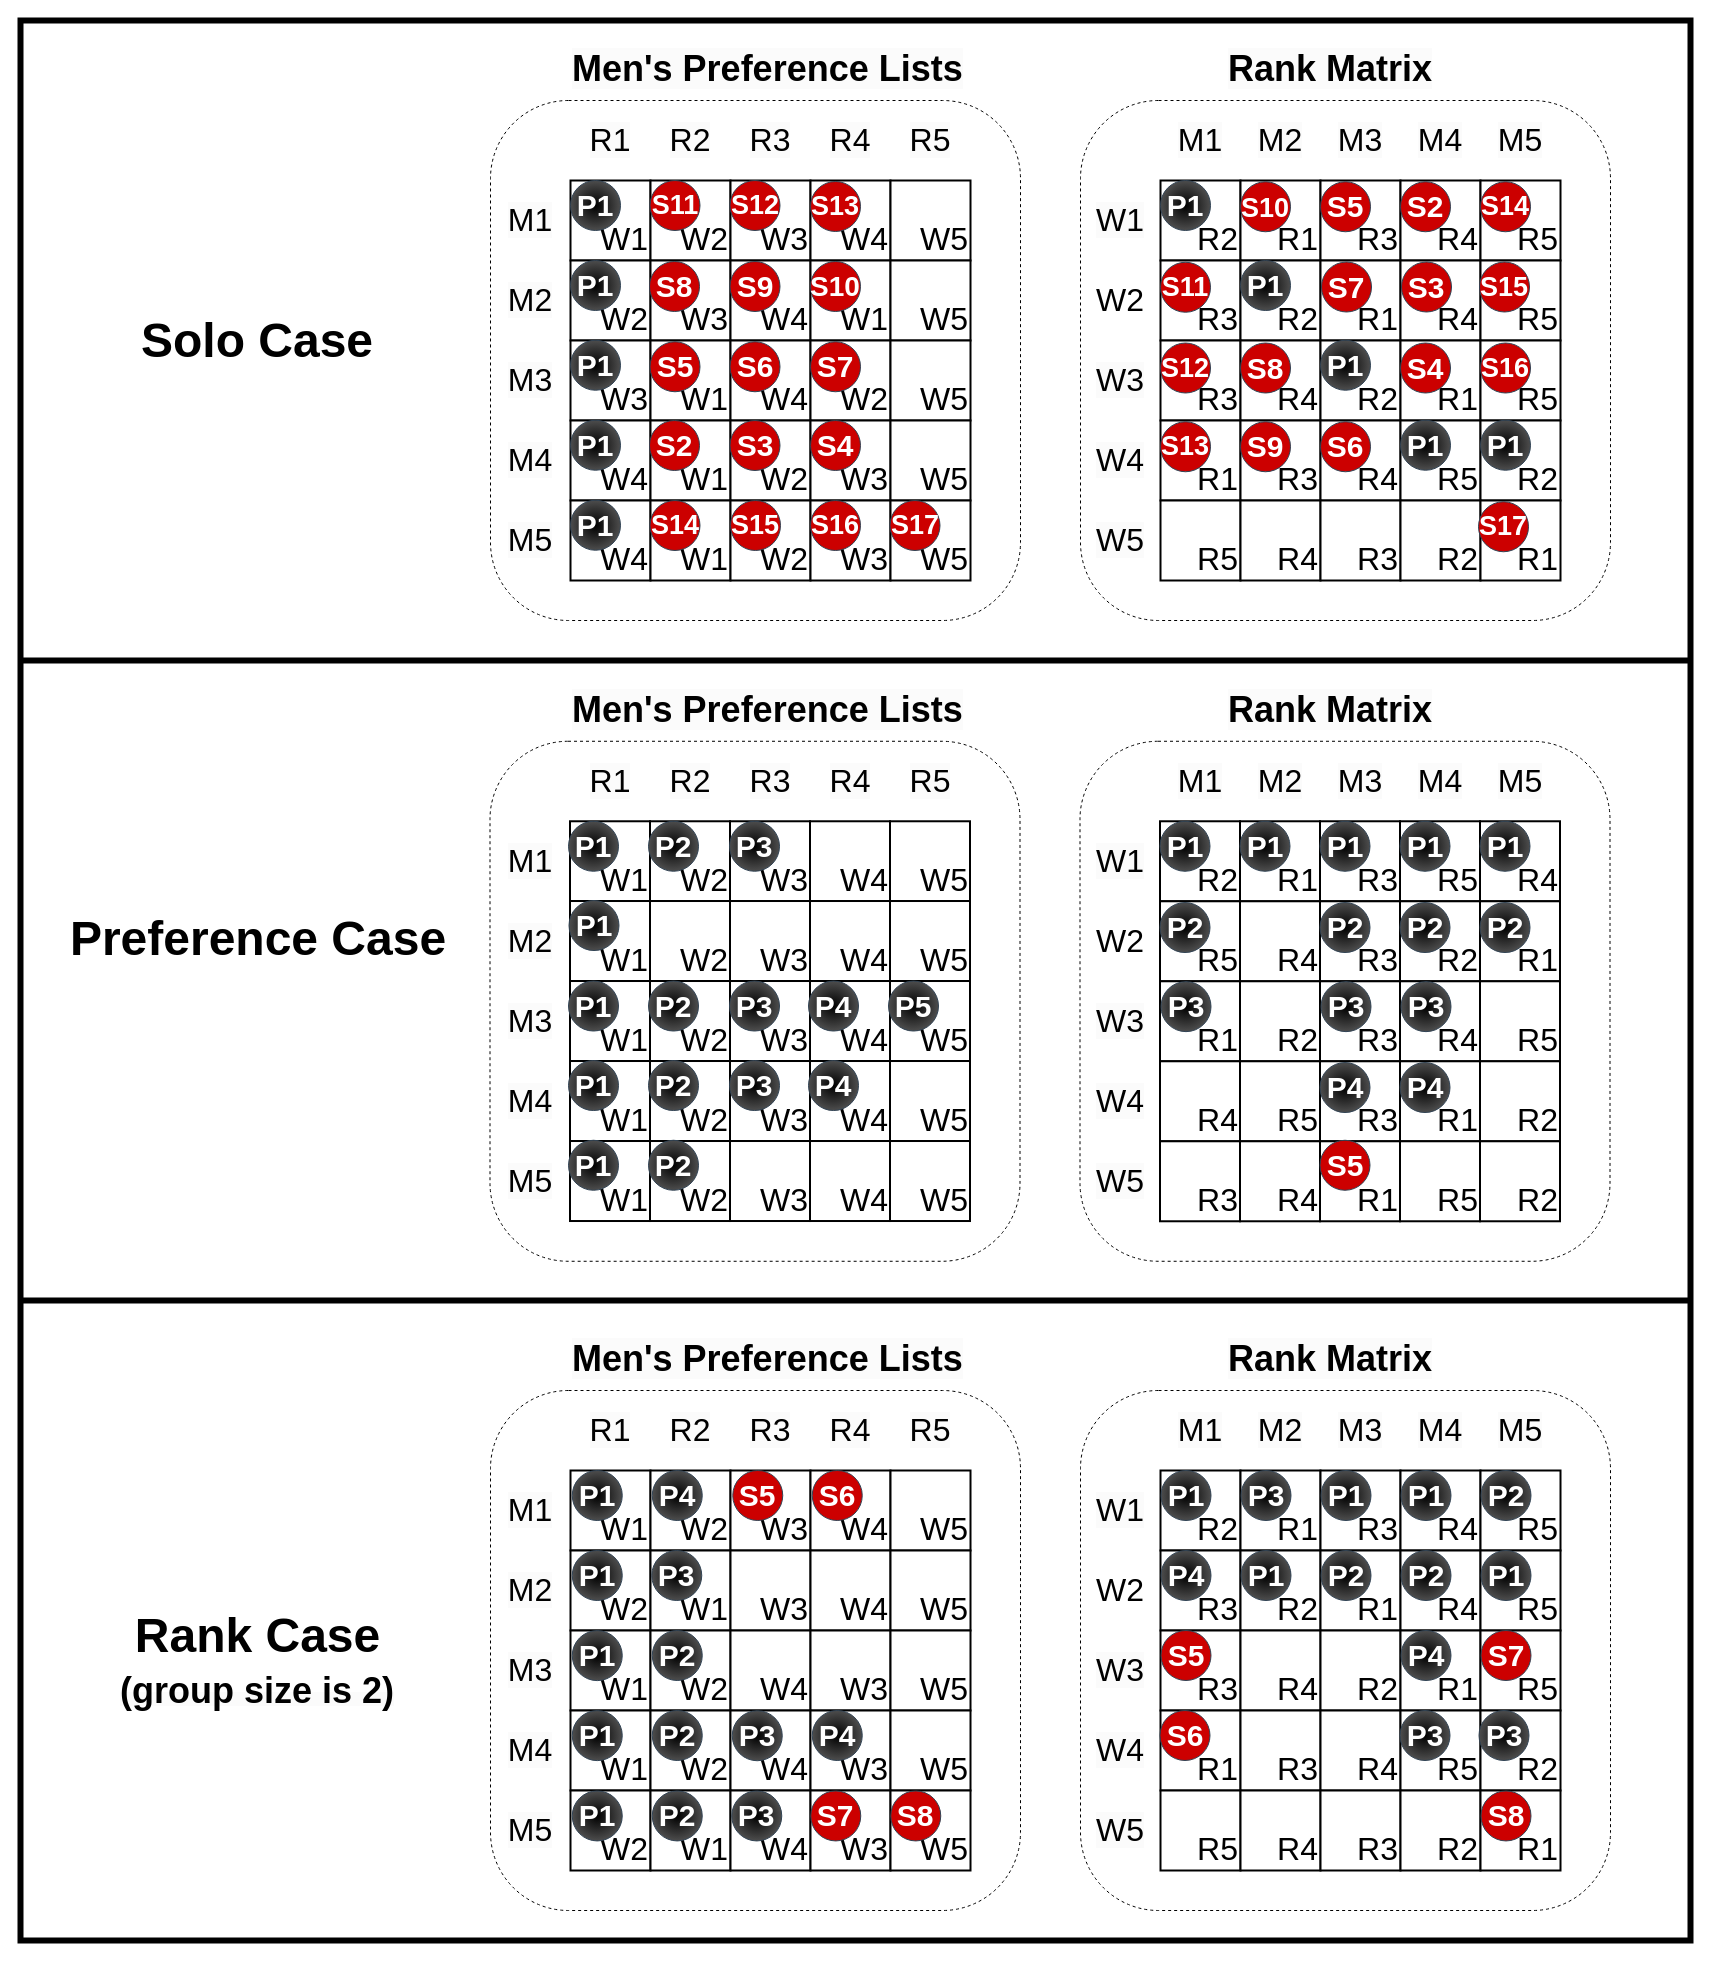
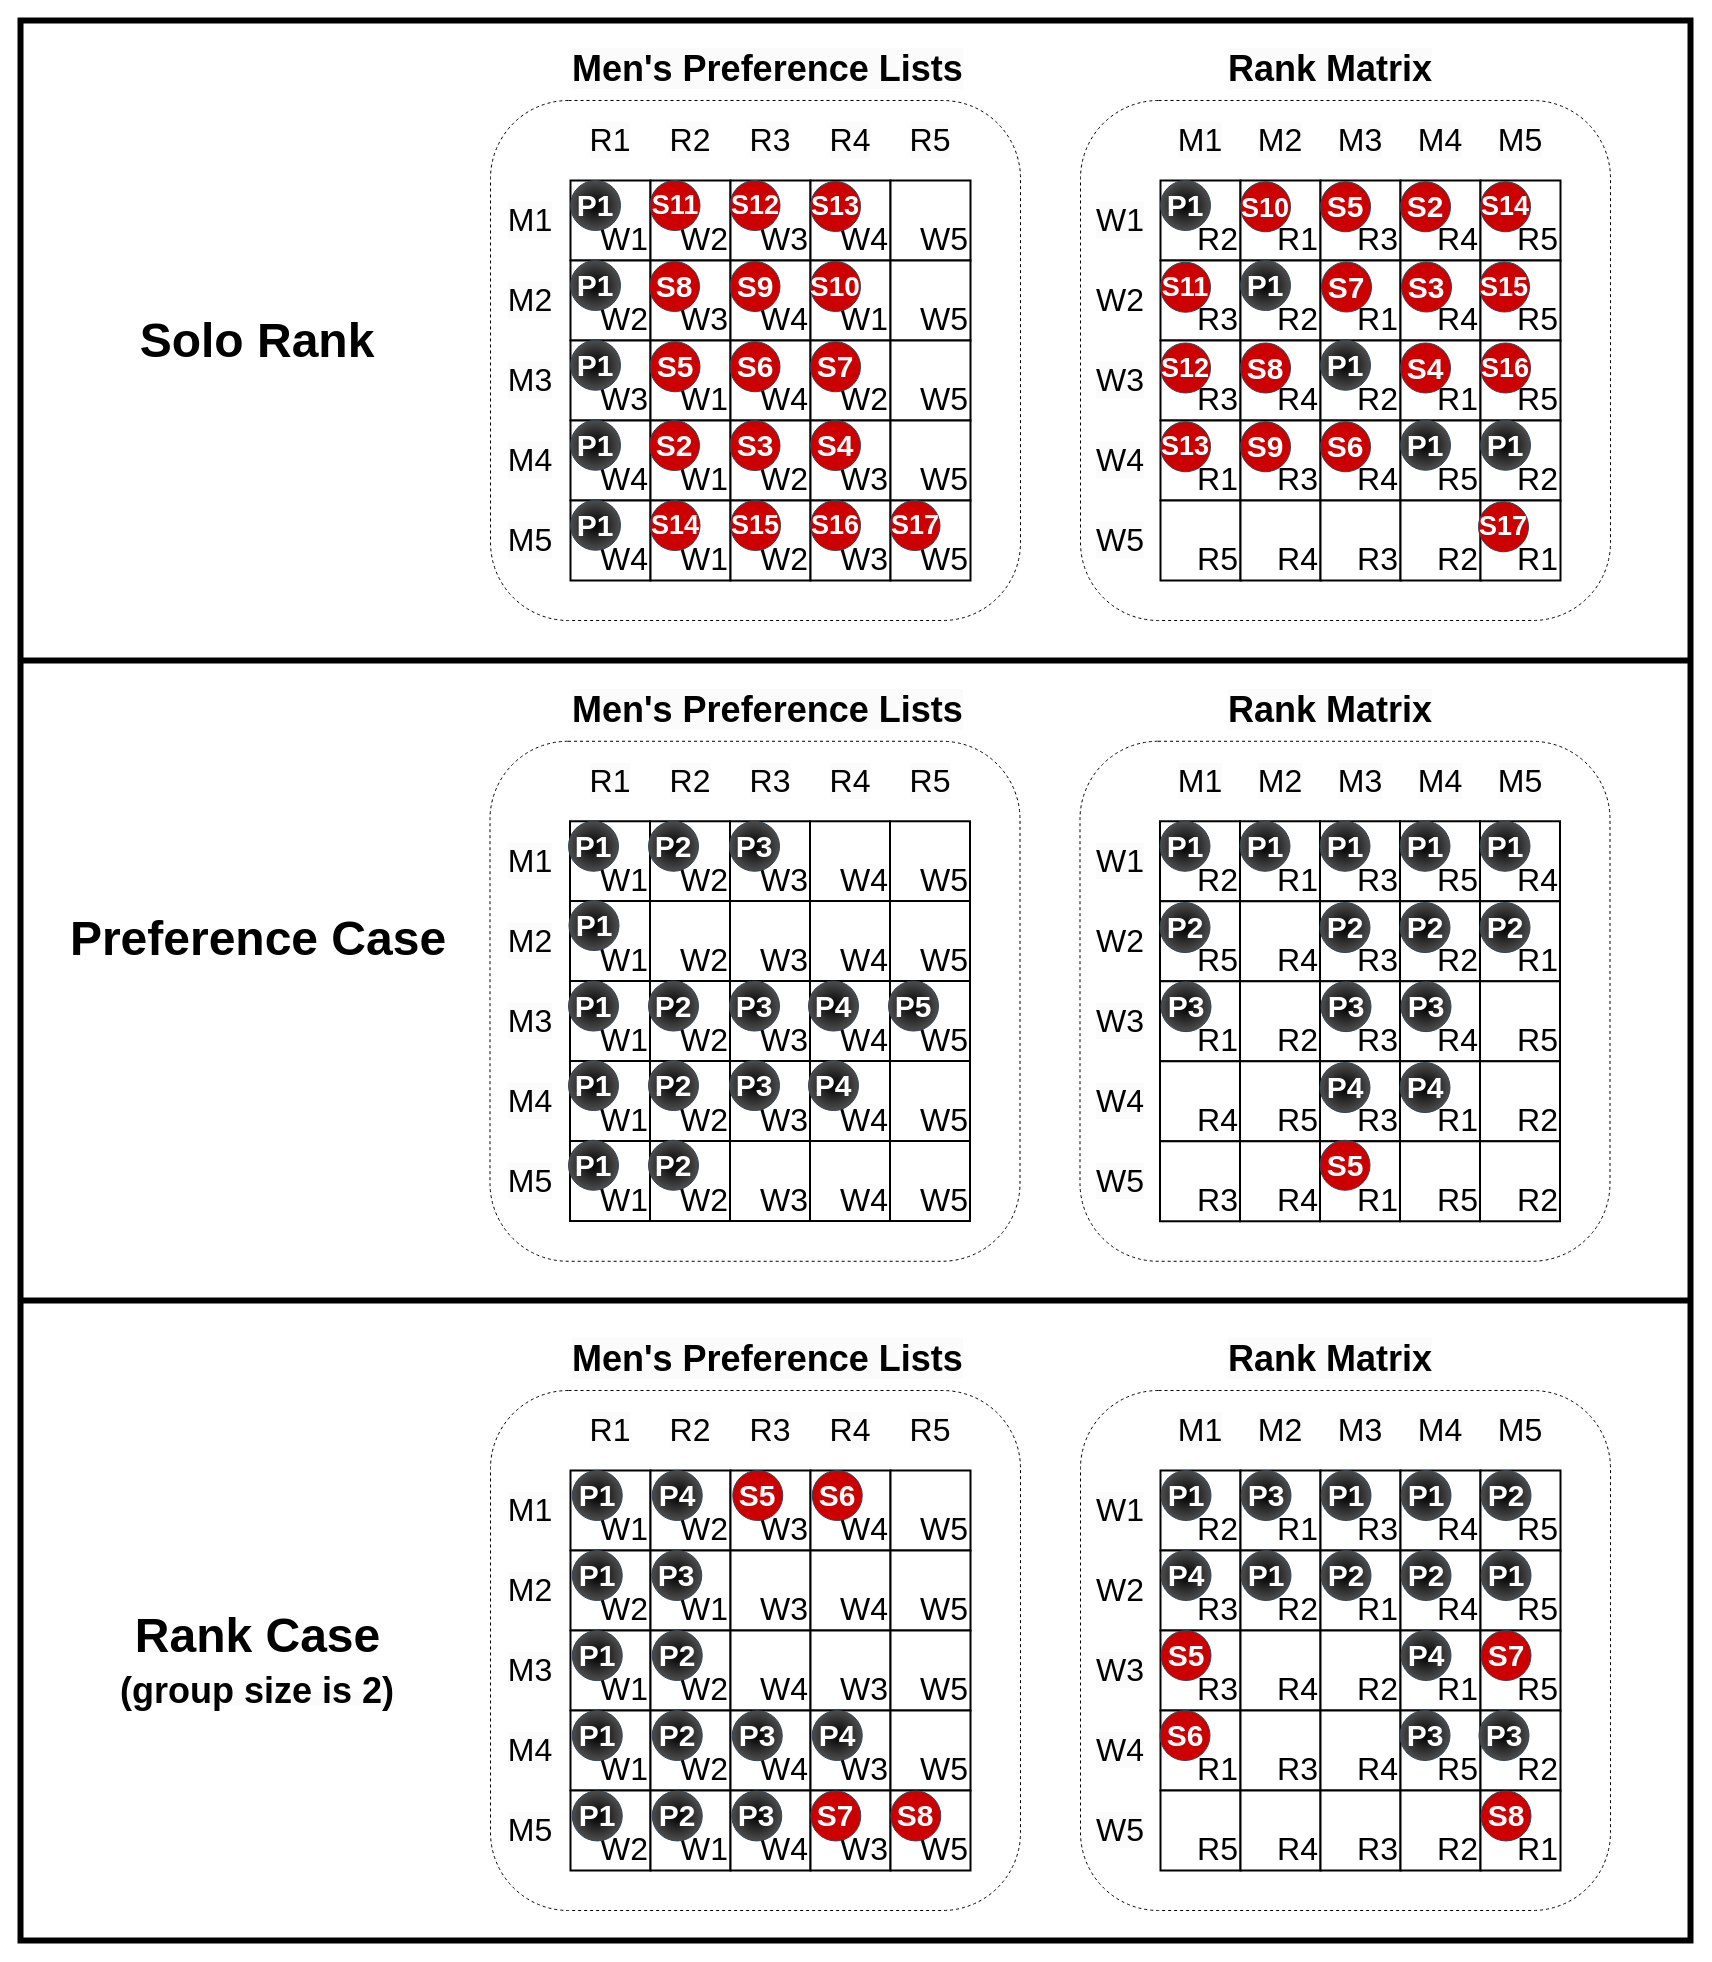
node "Solo Case": label "Solo Case" -> "Solo Rank"
